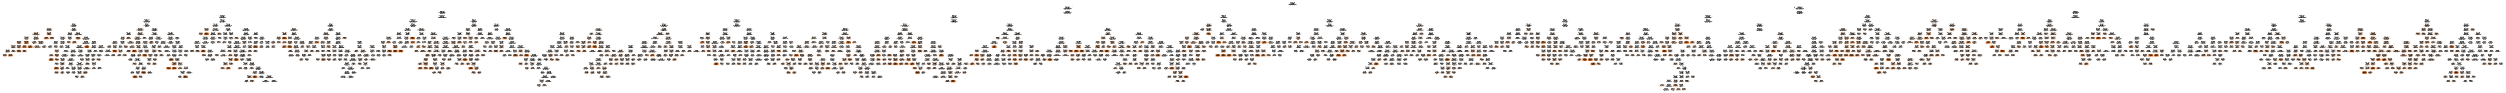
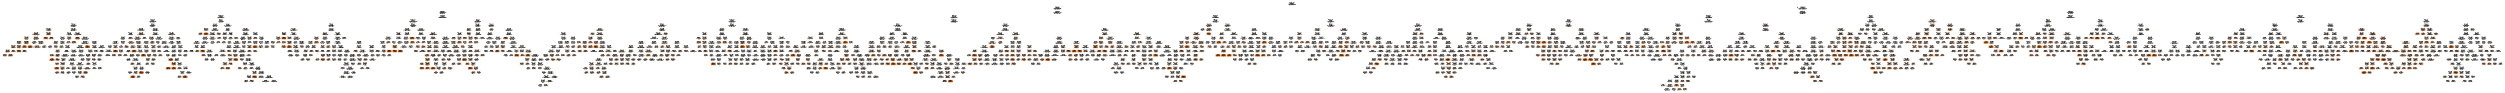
node "gini = 0.56 samples = 5 value = [[3, 2, 0] [1, 2, 2]]": added
node "gini = 0.579 samples = 11 value = [[2, 4, 5] [2, 2, 7]]": removed
